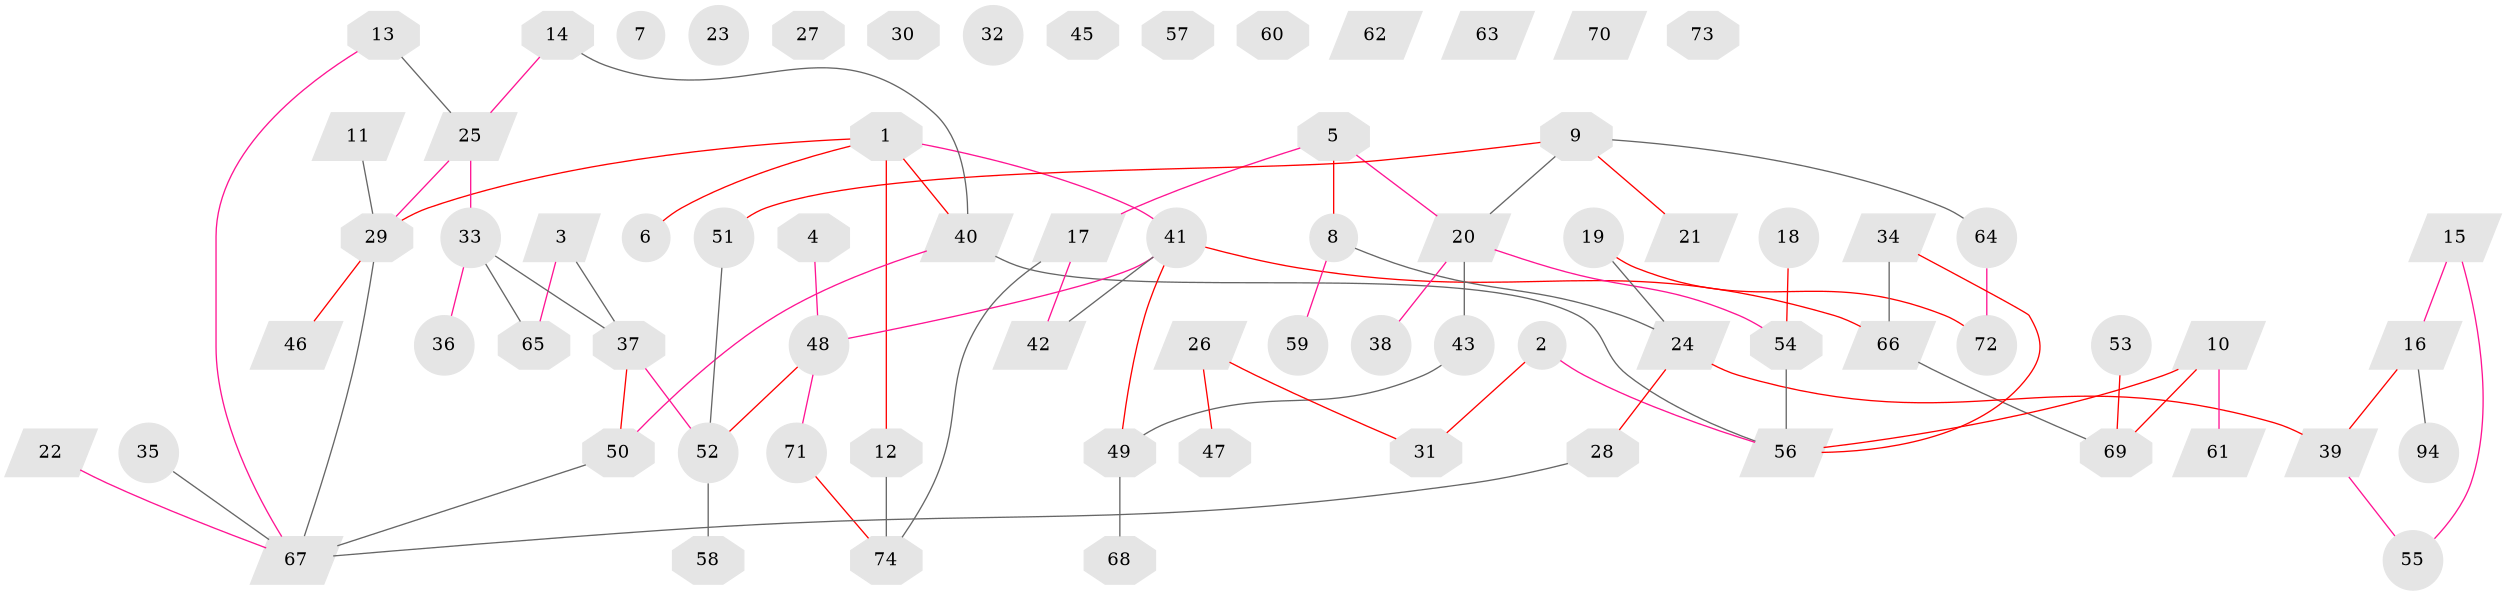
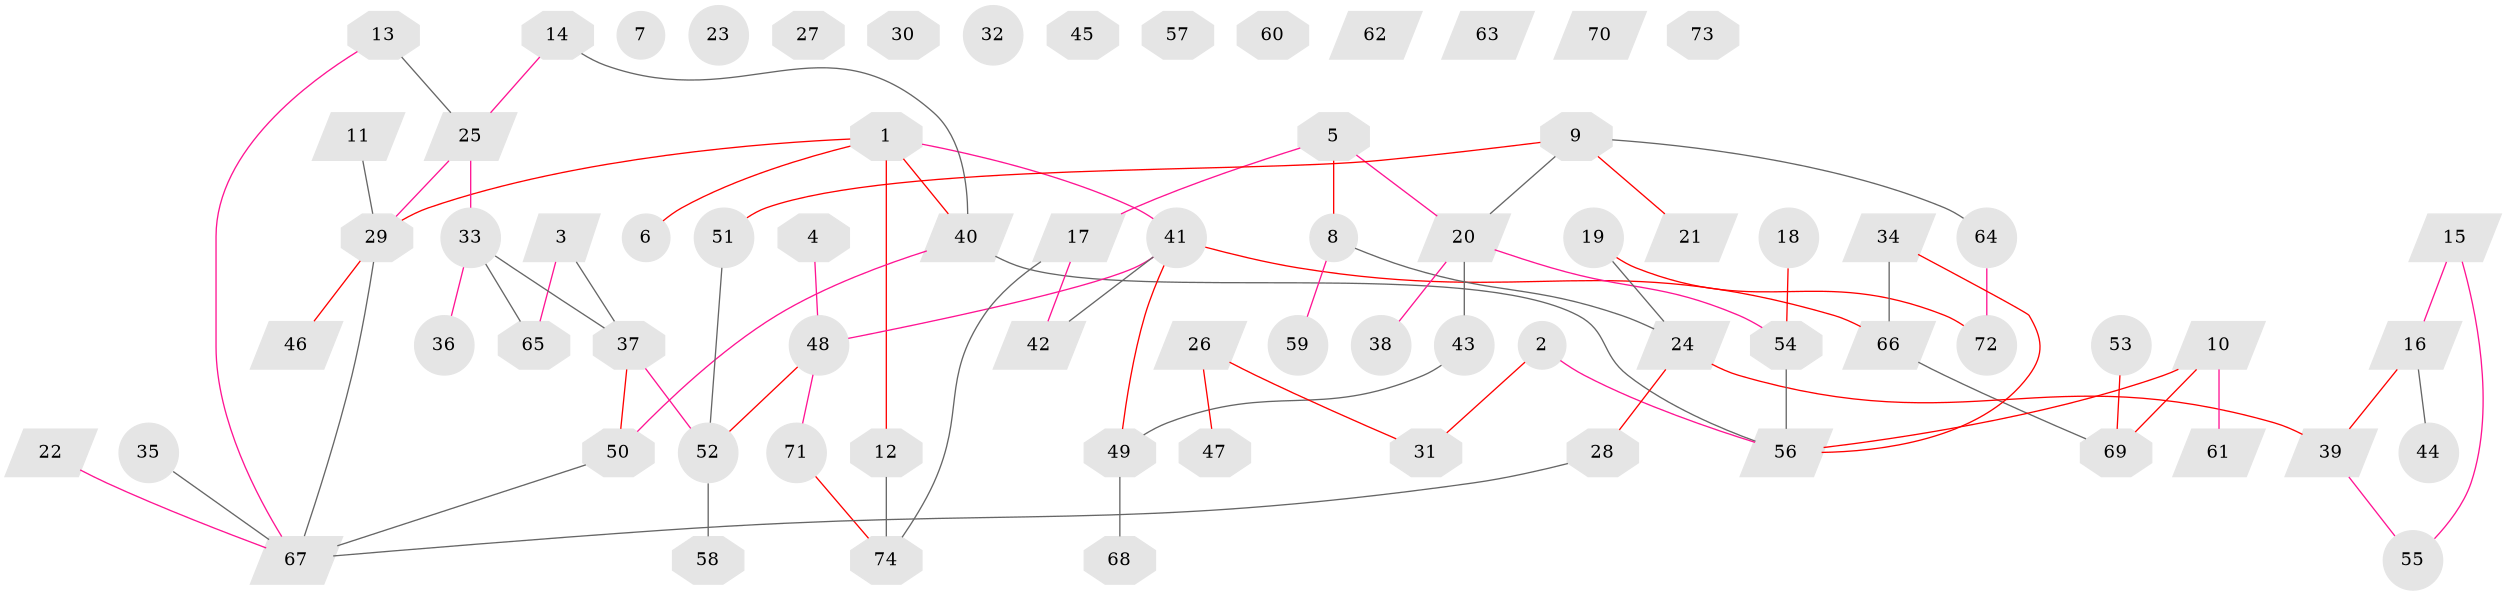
node "94": label "94" -> "44"
